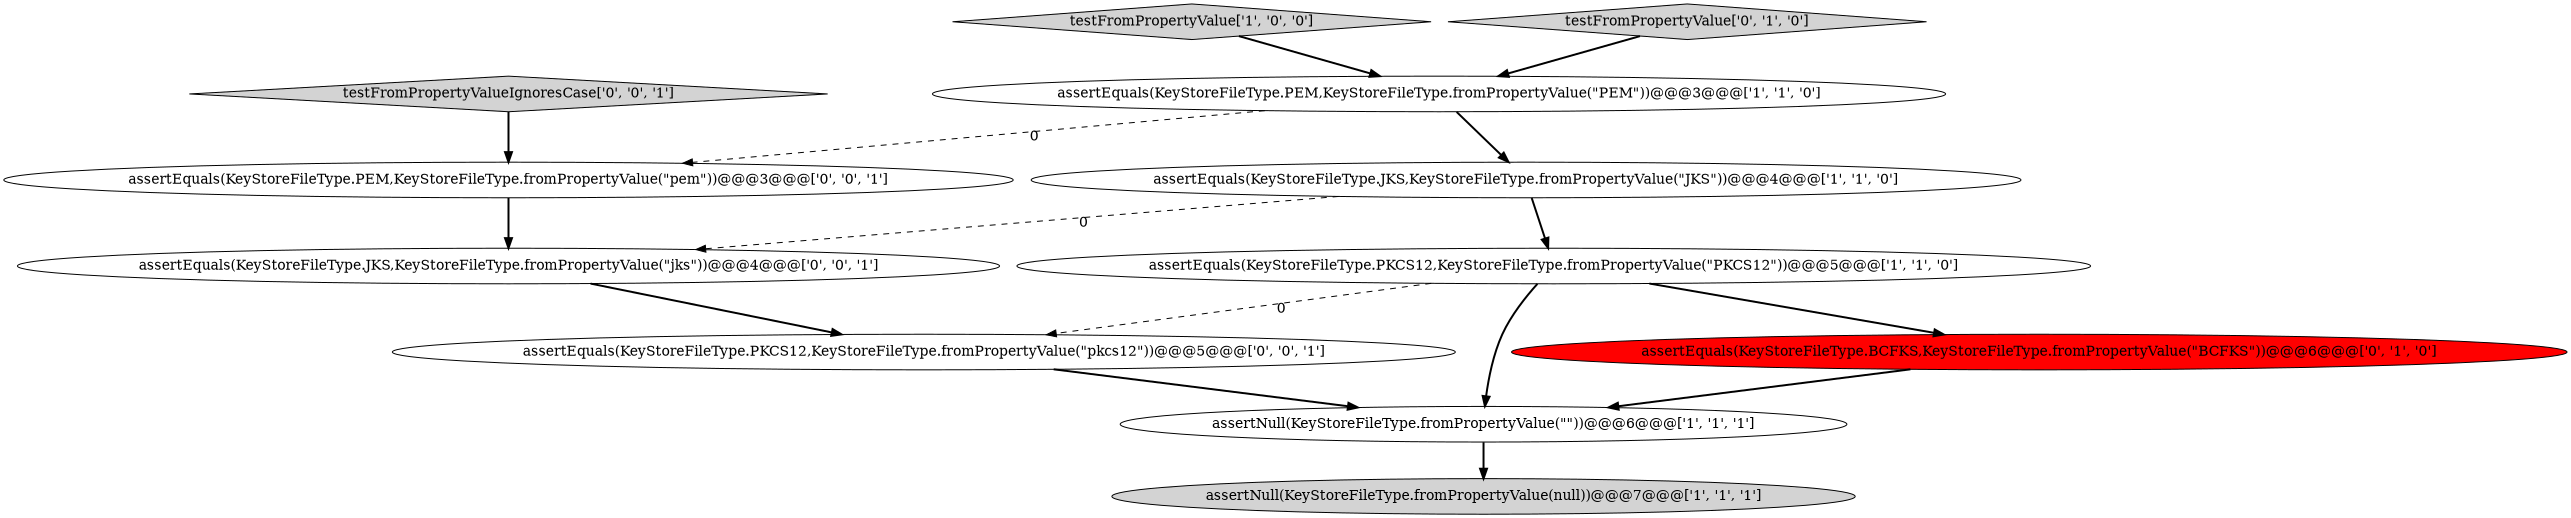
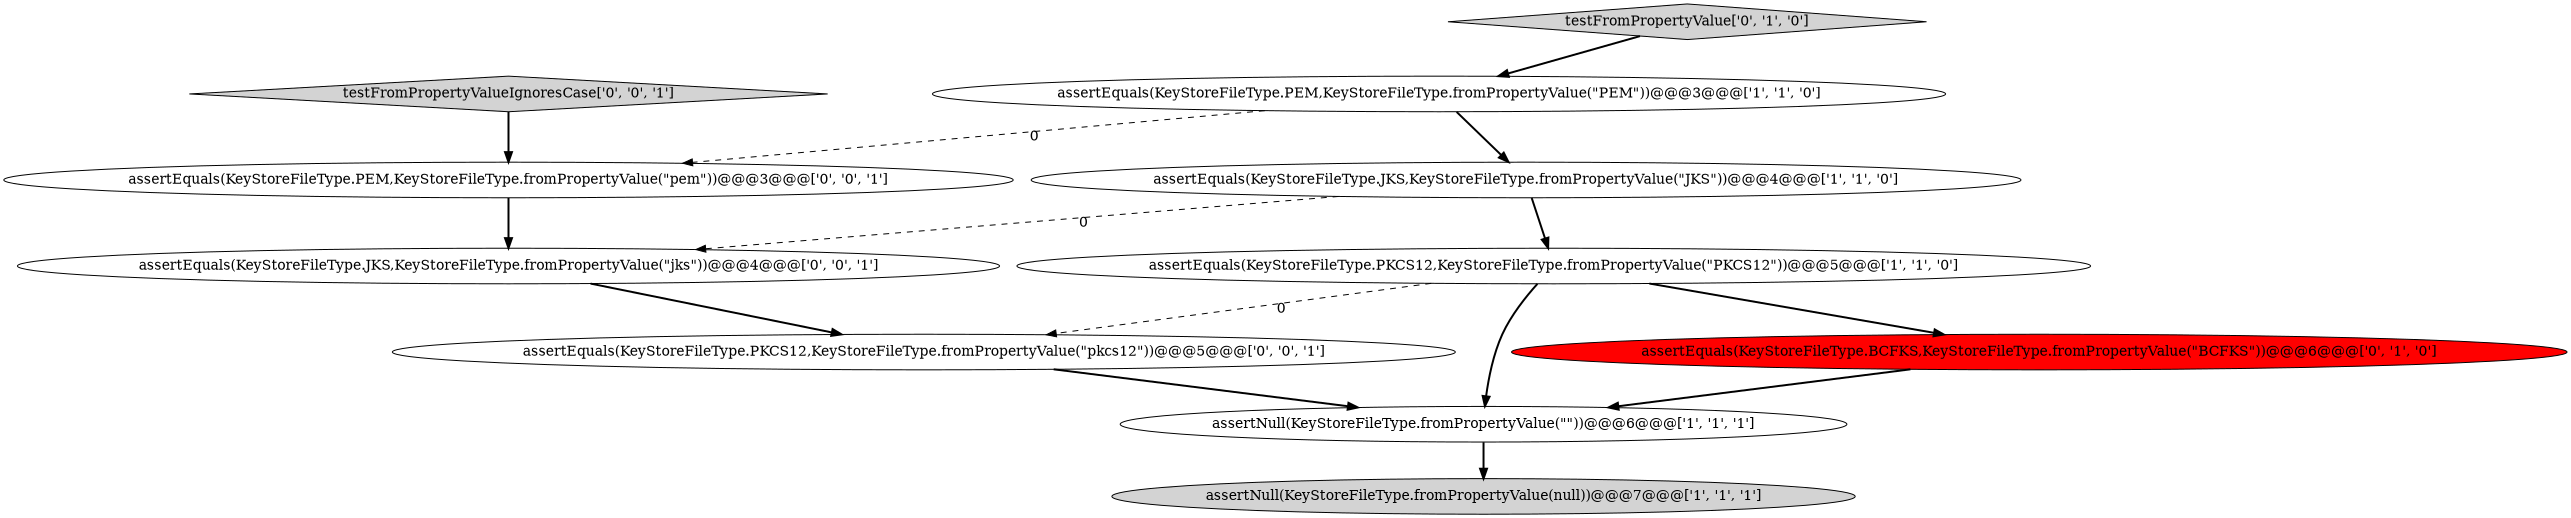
node "testFromPropertyValue['1', '0', '0']": removed
